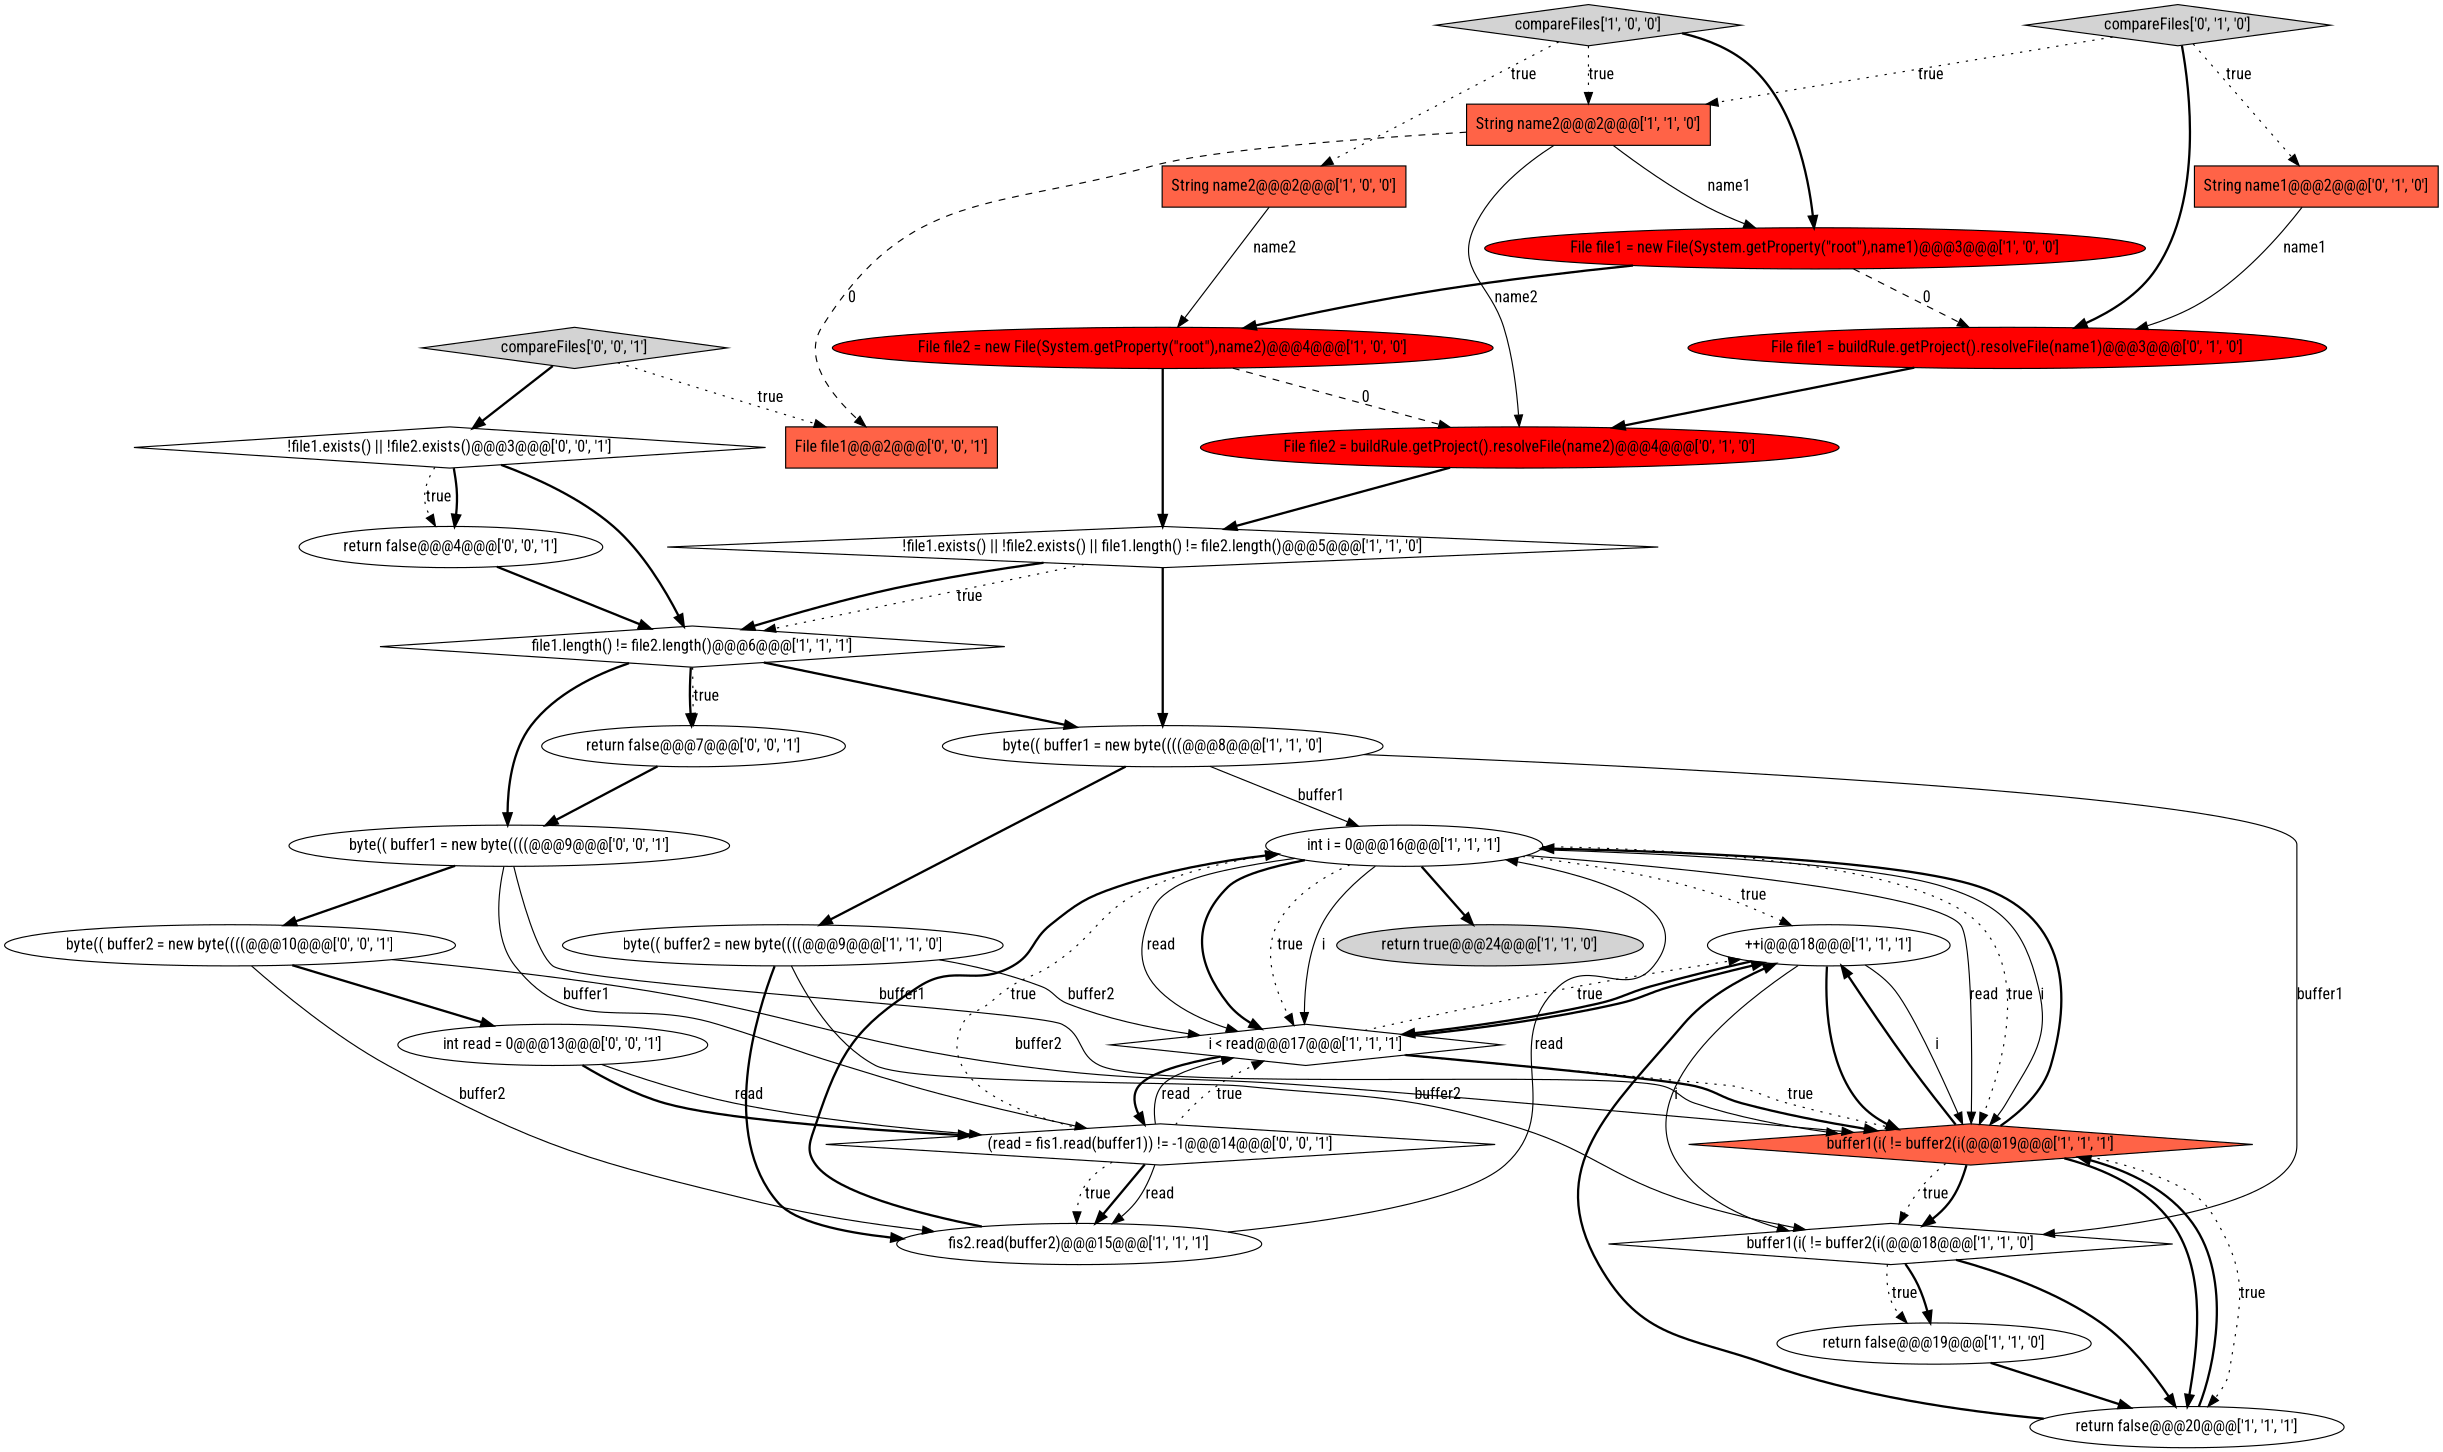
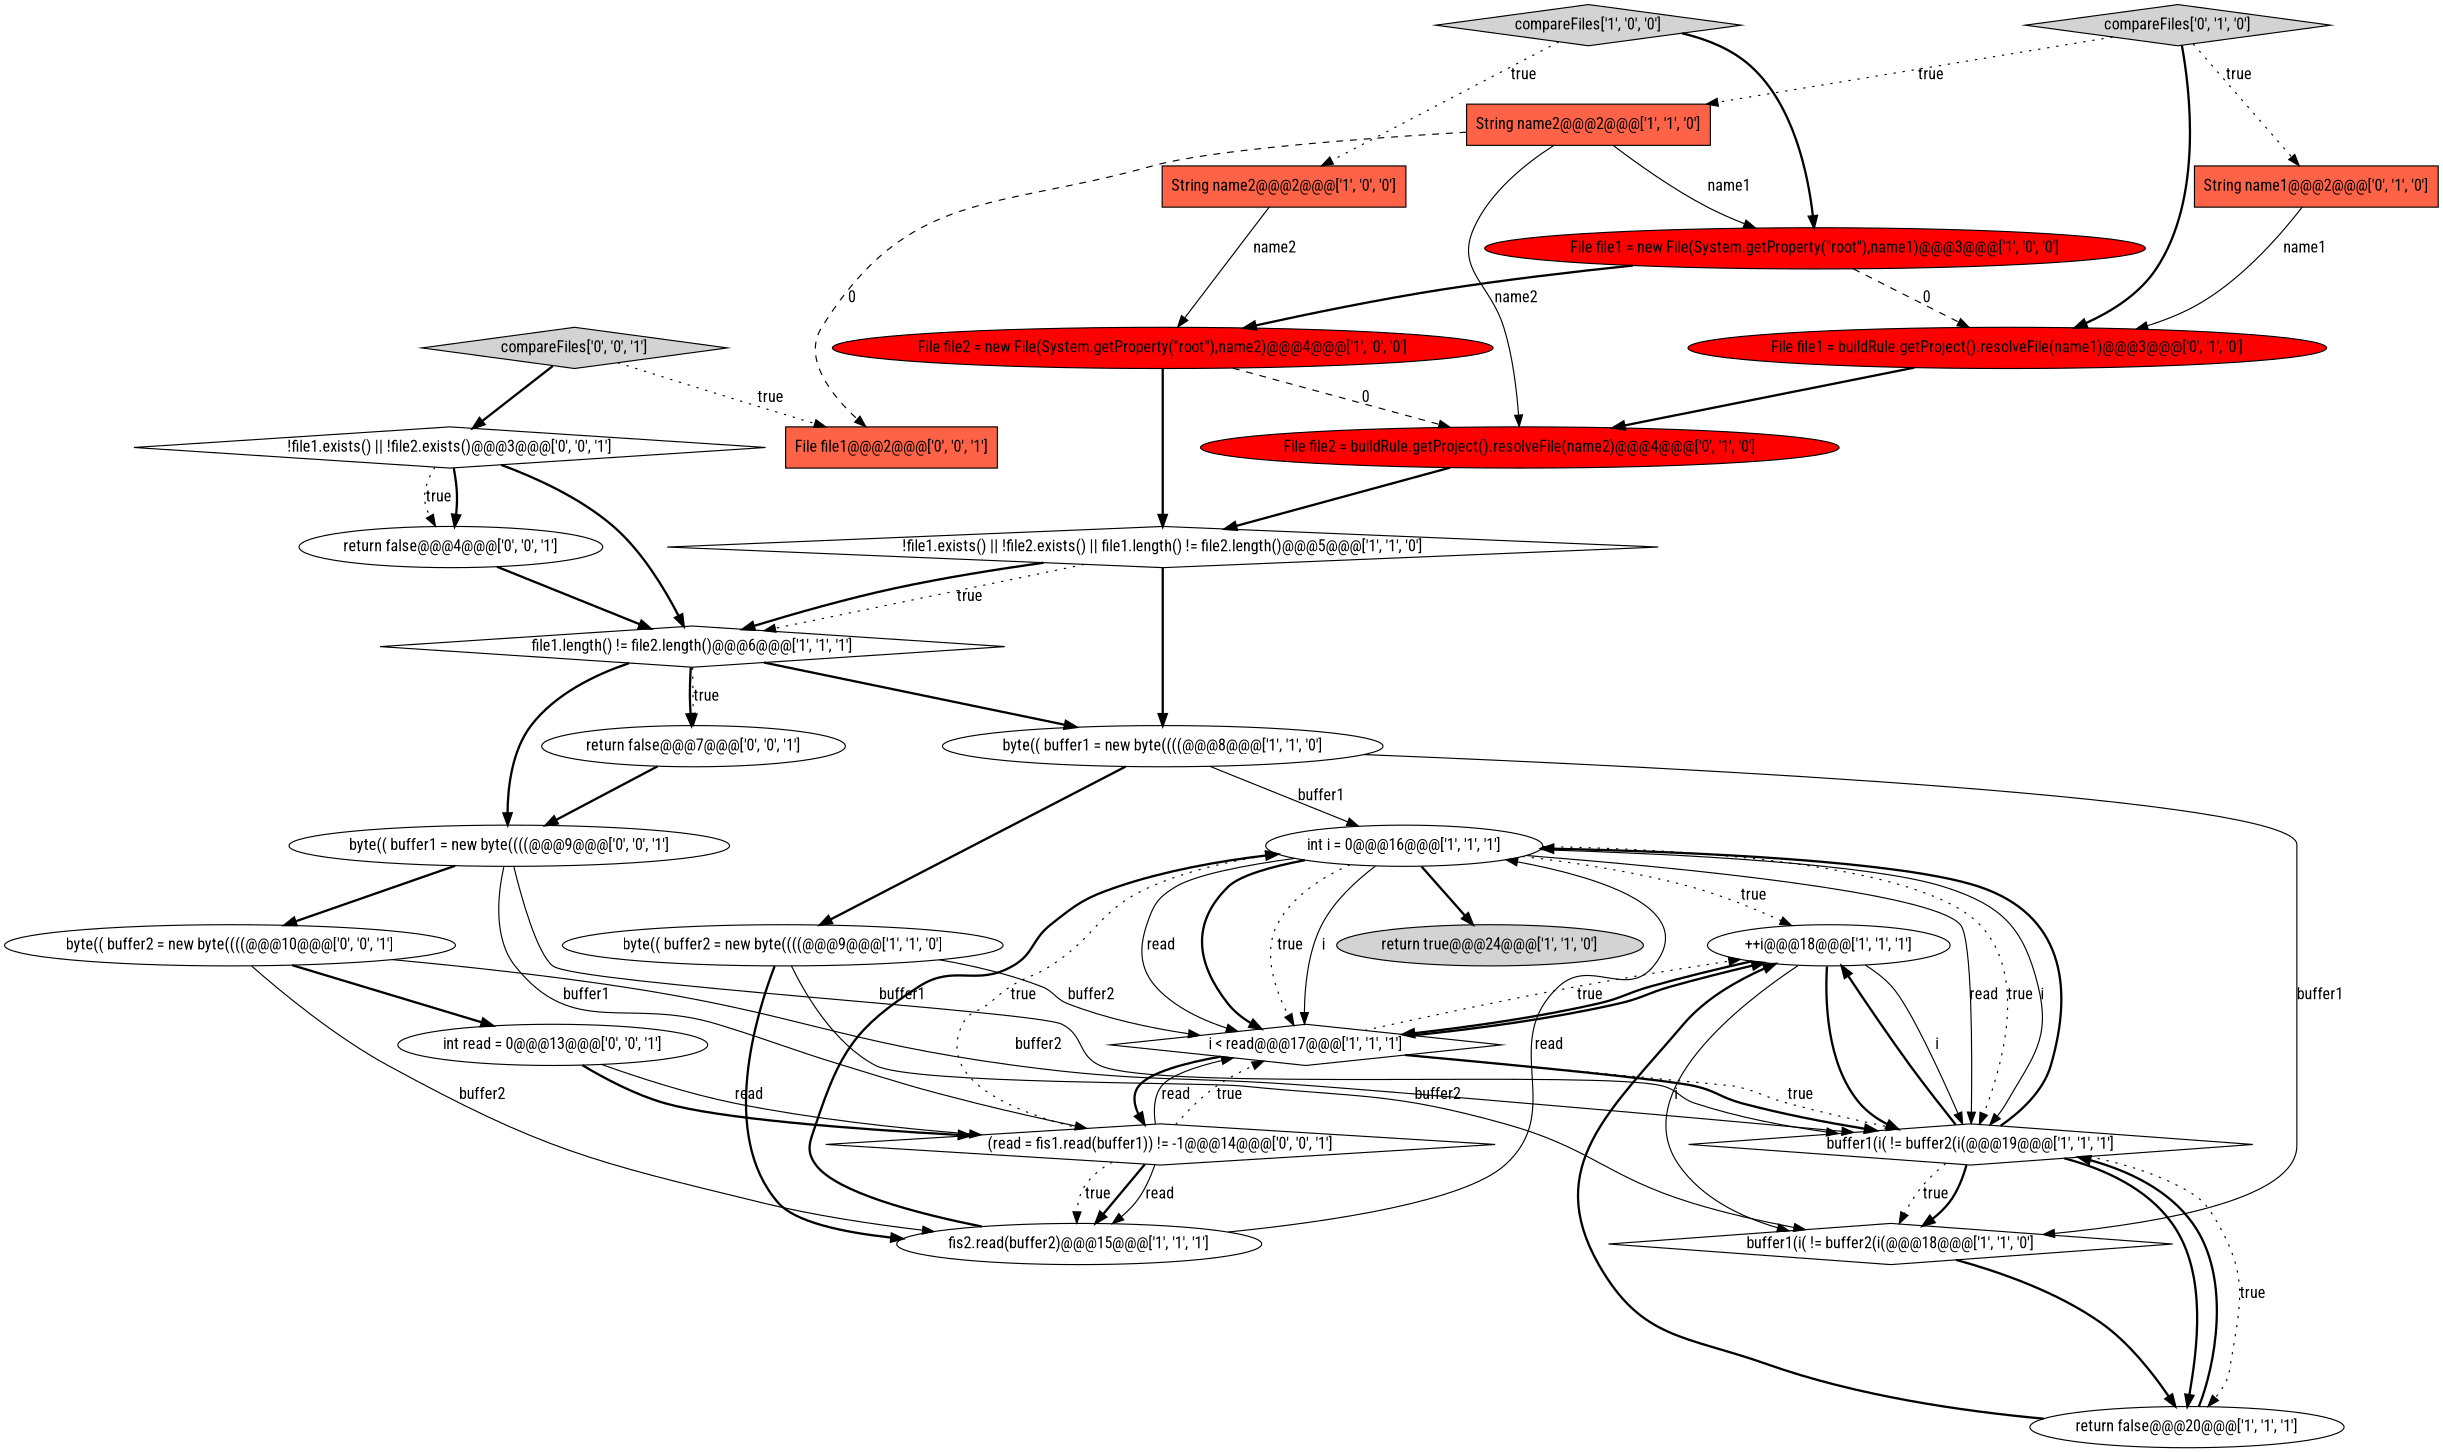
edge "compareFiles['1', '0', '0']" -> "String name2@@@2@@@['1', '1', '0']": removed, label "true"
node "buffer1(i( != buffer2(i(@@@19@@@['1', '1', '1']": fillcolor tomato -> white
node "return false@@@19@@@['1', '1', '0']": removed
